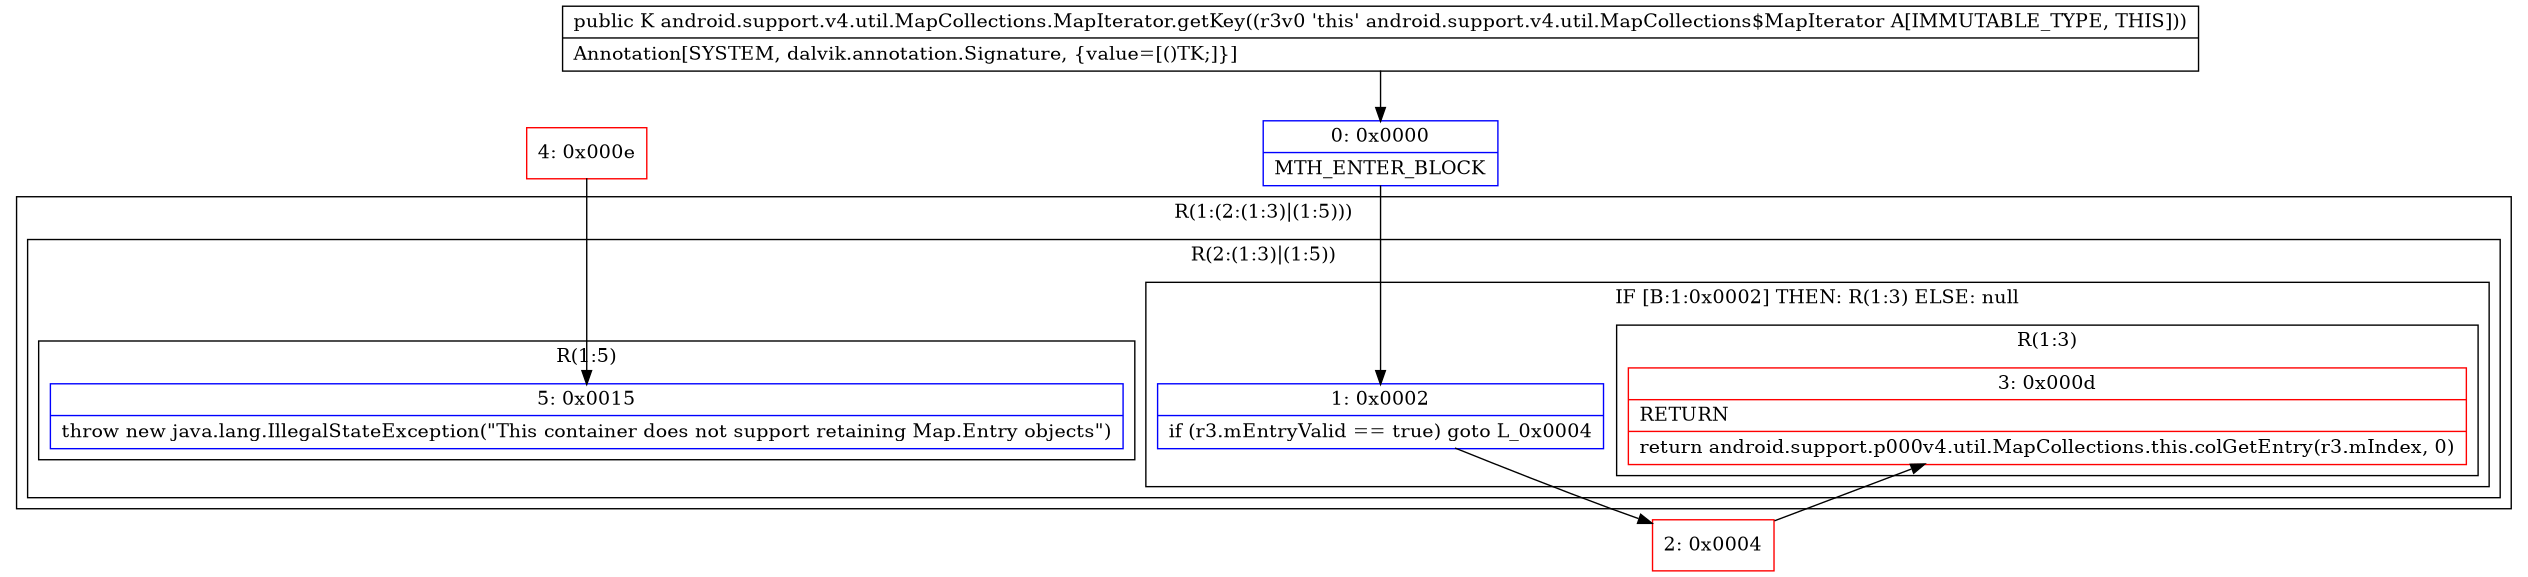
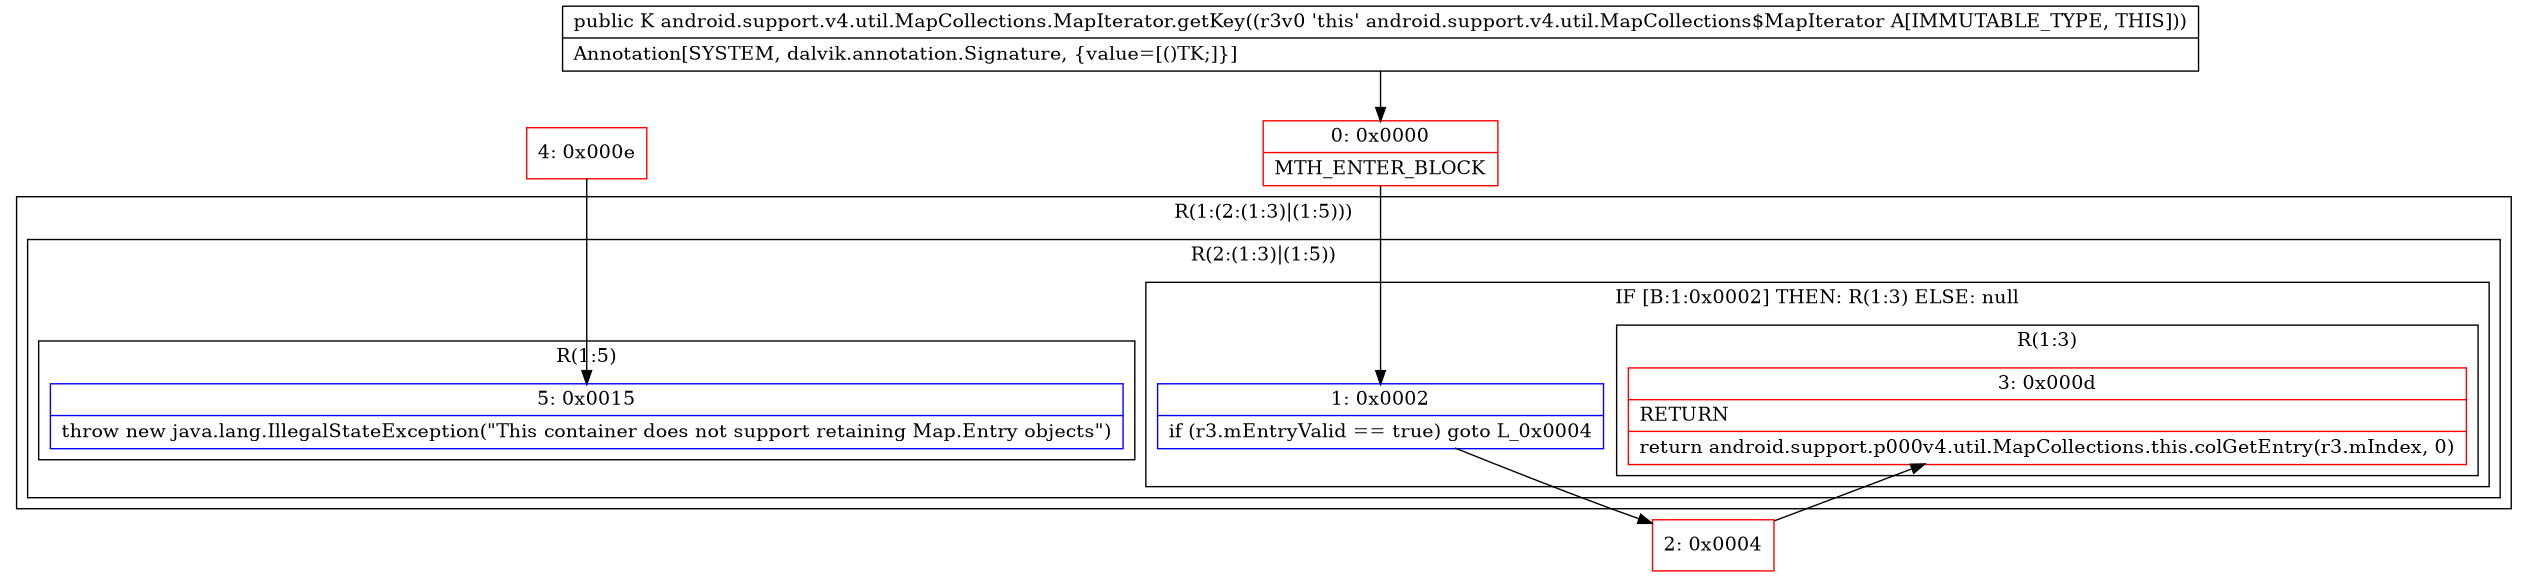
node "0: 0x0000": color blue -> red
